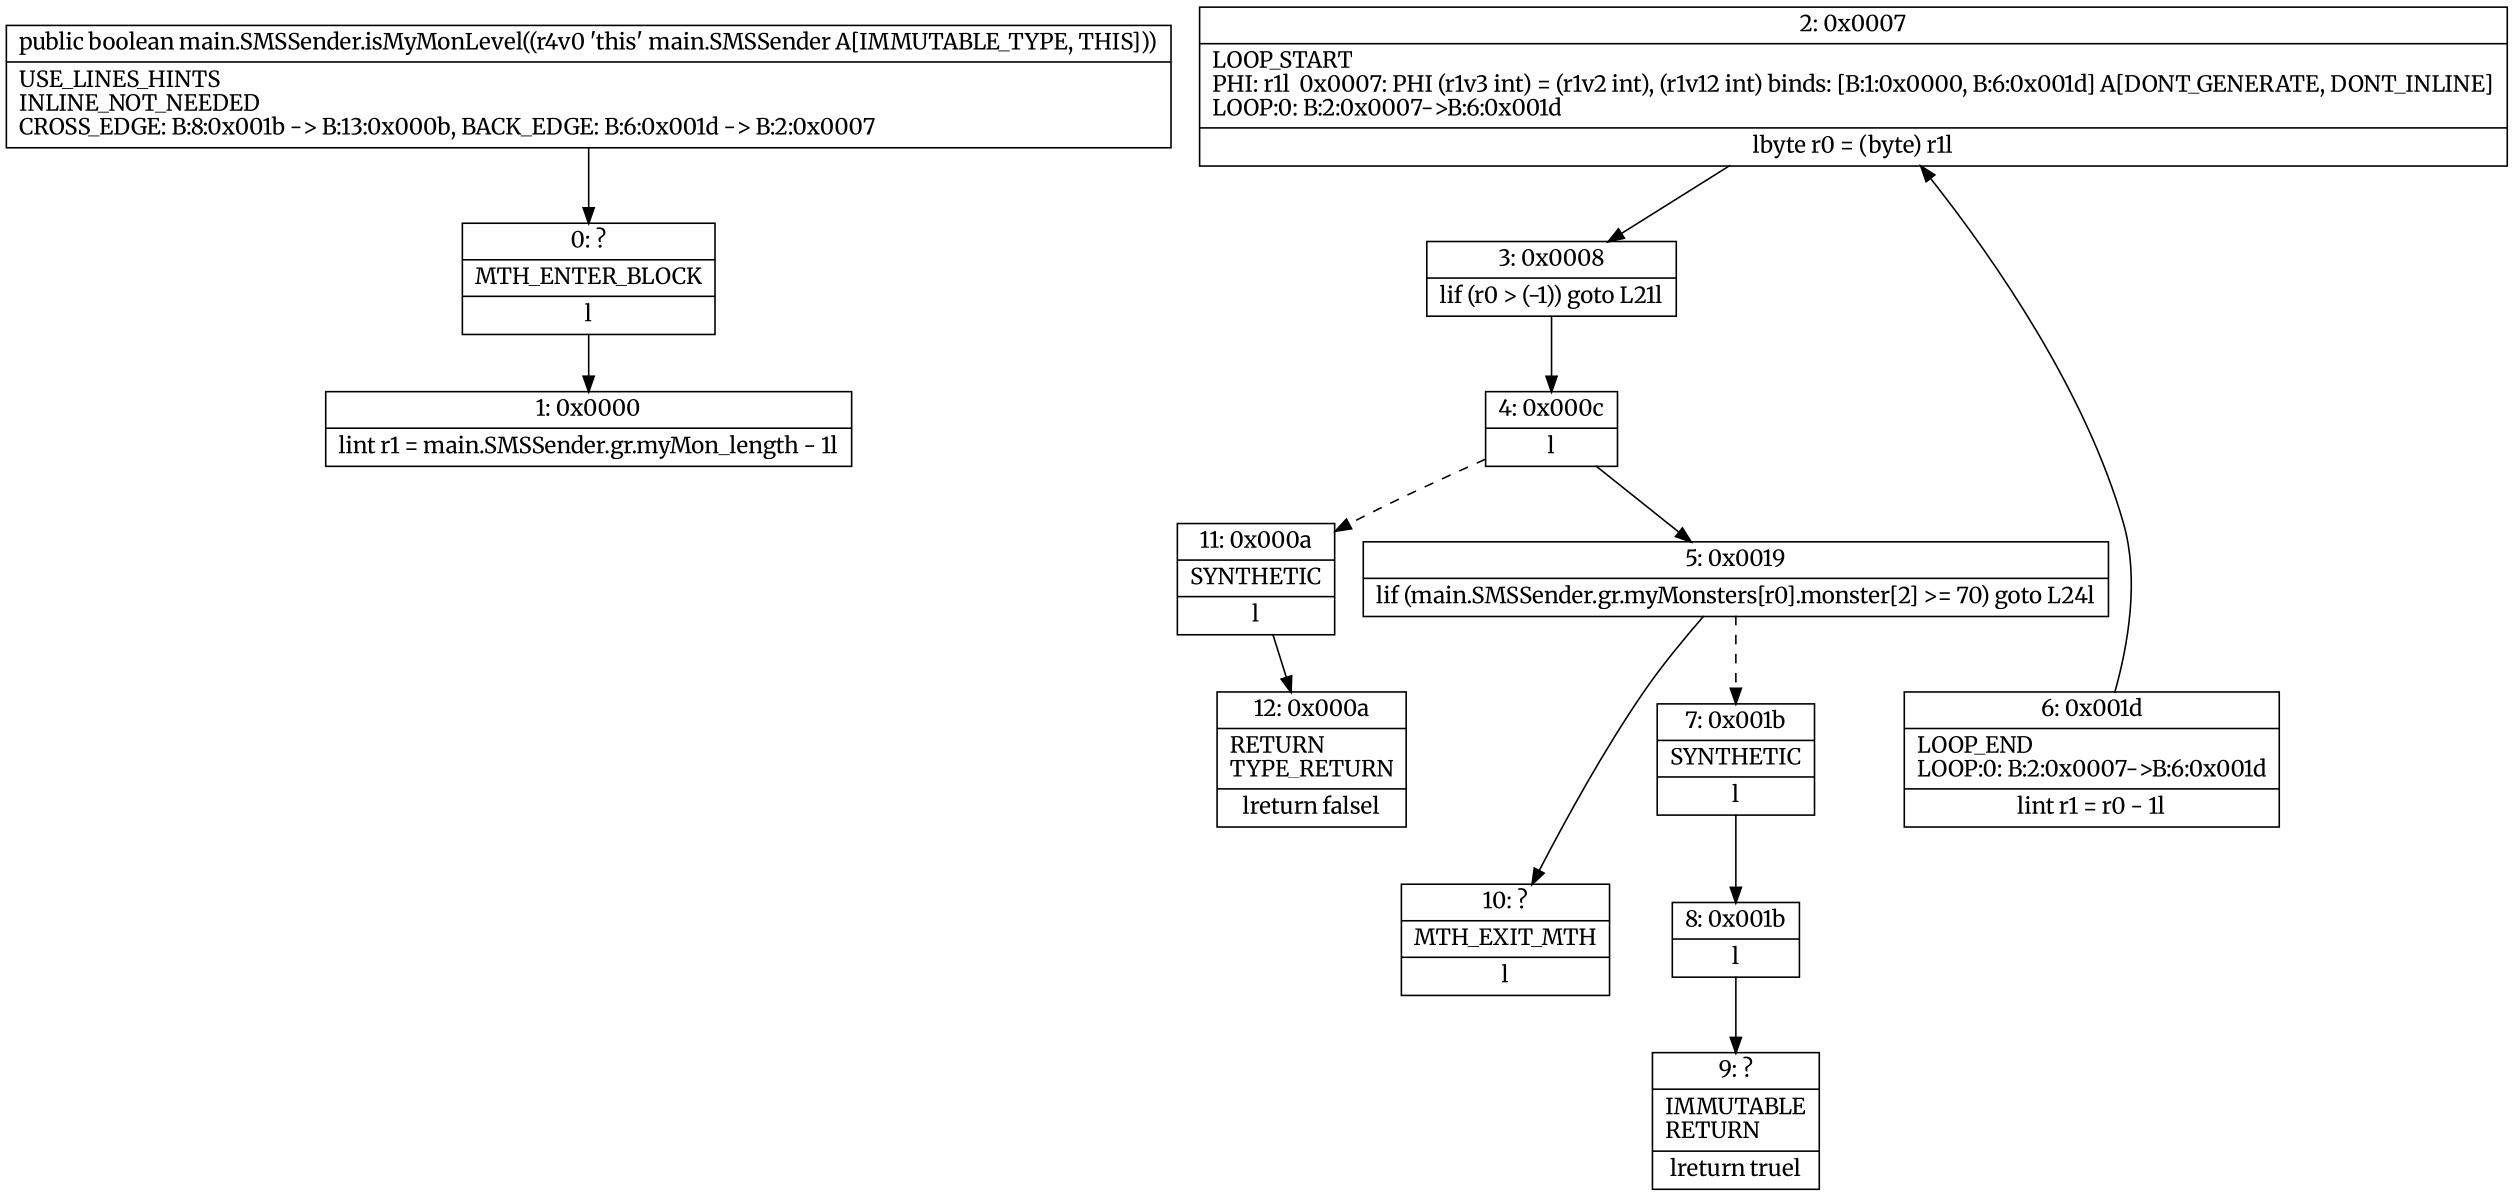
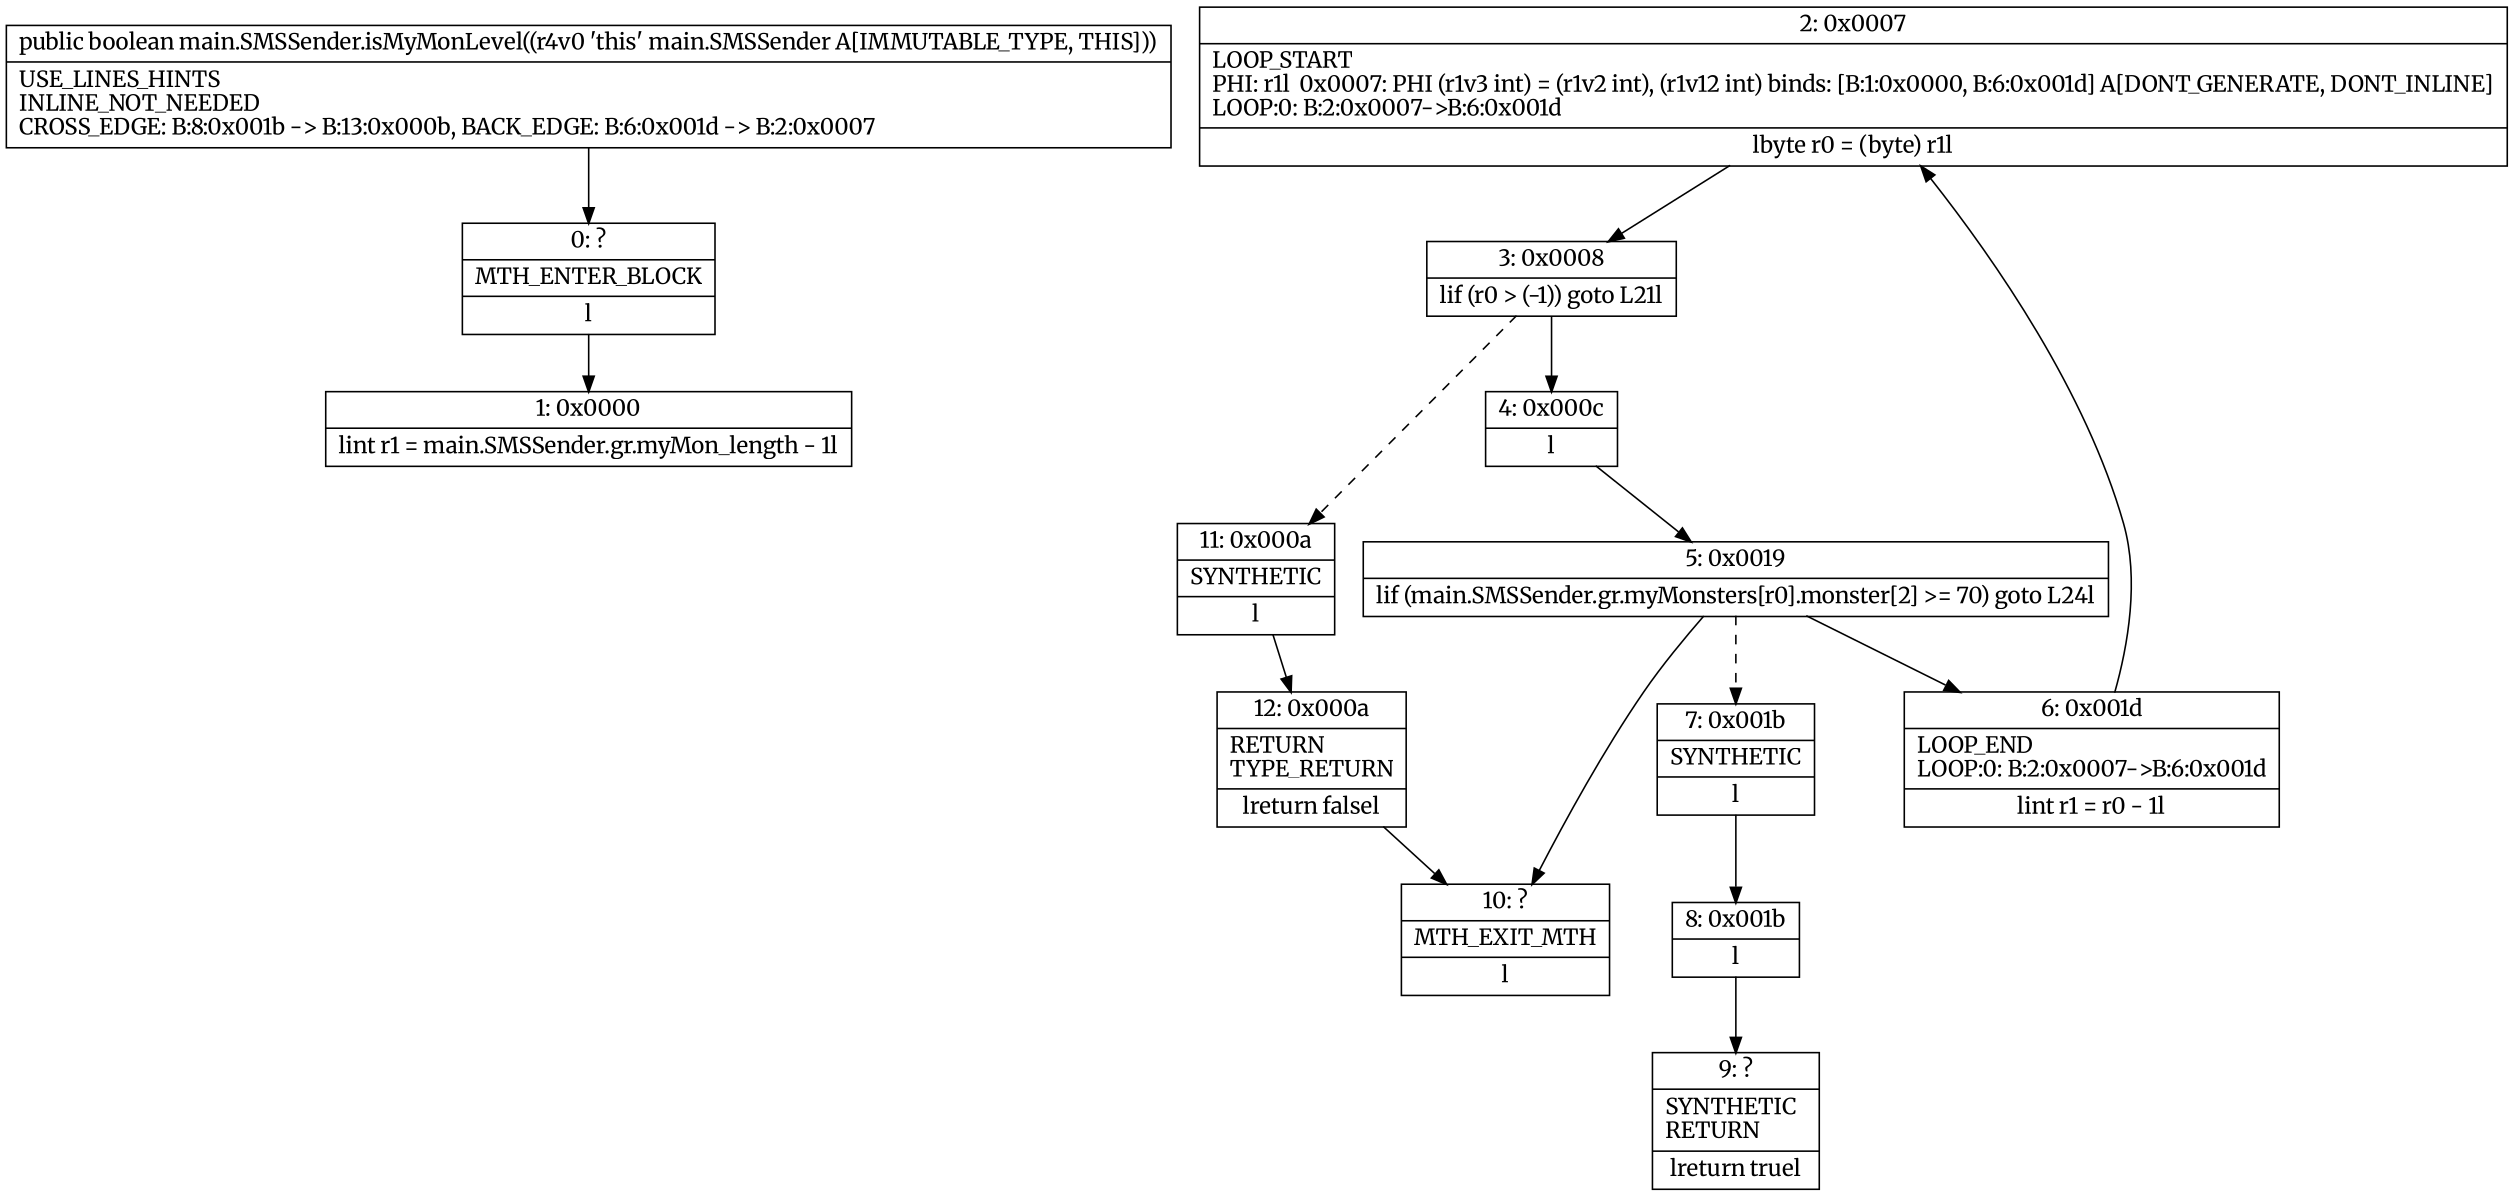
edge "4: 0x000c" -> "11: 0x000a": now "3: 0x0008" -> "11: 0x000a"
edge "5: 0x0019" -> "6: 0x001d": added
edge "12: 0x000a" -> "10: ?": added
node "9: ?": text "IMMUTABLE" -> "SYNTHETIC"
